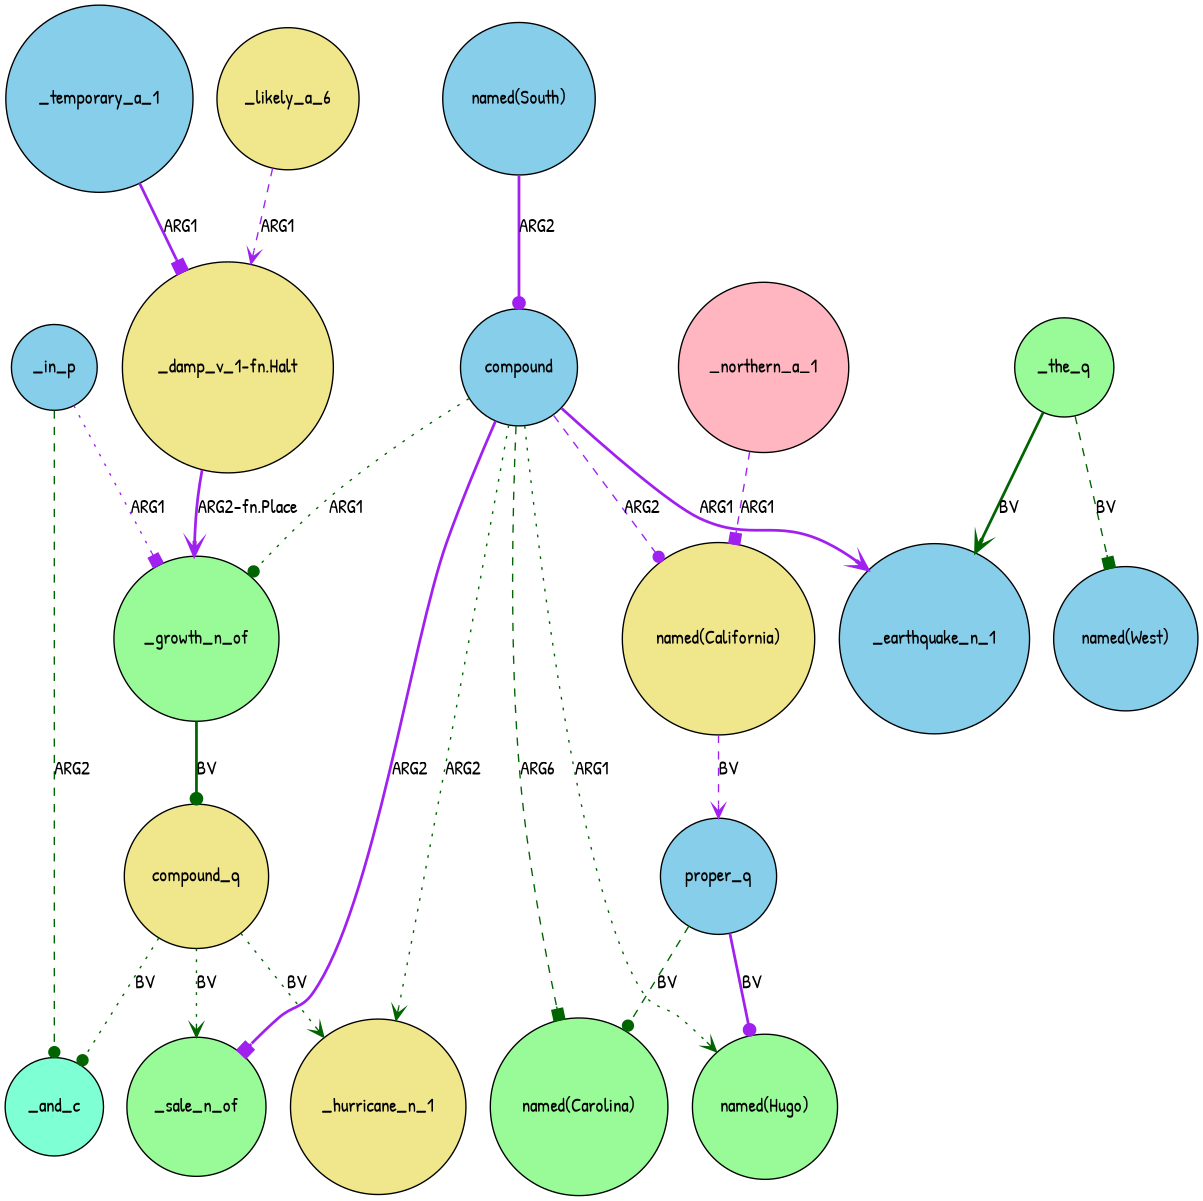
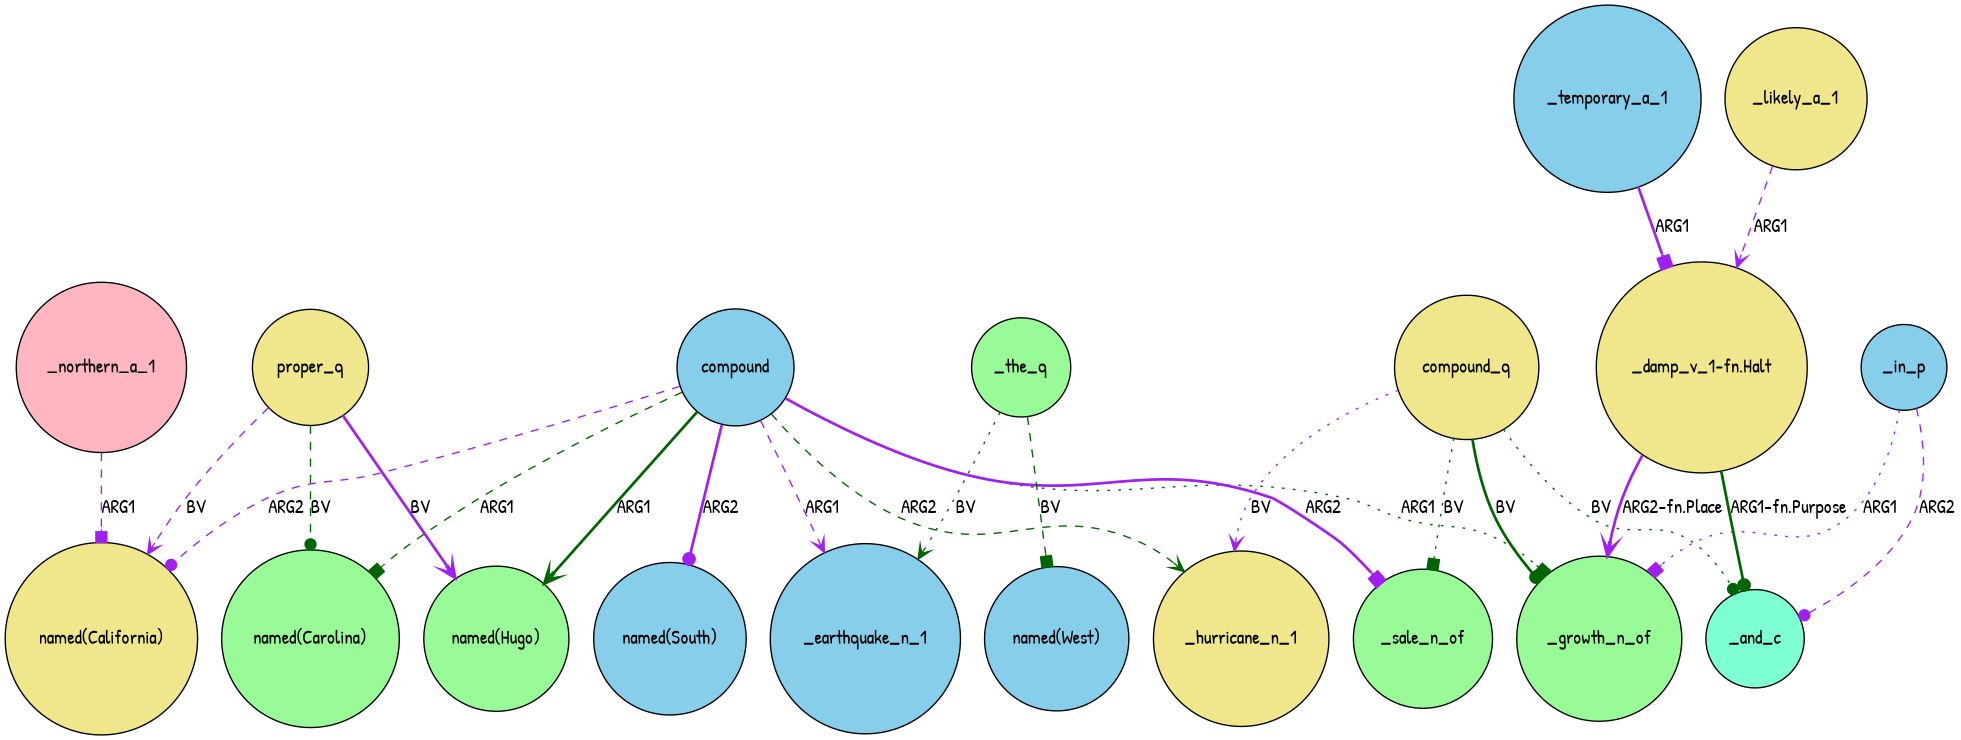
node "_likely_a_6": label "_likely_a_6" -> "_likely_a_1"
edge "named(South)" -> "compound": reversed
edge "compound" -> "_growth_n_of": arrowhead dot -> box
edge "_the_q" -> "_earthquake_n_1": style bold -> dotted
edge "compound" -> "_earthquake_n_1": style bold -> dashed
edge "_damp_v_1-fn.Halt" -> "_and_c": added, label "ARG1-fn.Purpose"
edge "compound" -> "_hurricane_n_1": style dotted -> dashed
edge "_in_p" -> "_and_c": color darkgreen -> purple
edge "compound" -> "named(Hugo)": style dotted -> bold
edge "_growth_n_of" -> "compound_q": reversed
edge "compound" -> "named(Carolina)": label "ARG6" -> "ARG1"
edge "named(California)" -> "proper_q": reversed
node "proper_q": fillcolor skyblue -> khaki
edge "proper_q" -> "named(Hugo)": arrowhead dot -> vee
edge "compound_q" -> "_hurricane_n_1": color darkgreen -> purple
edge "compound_q" -> "_sale_n_of": arrowhead vee -> box
